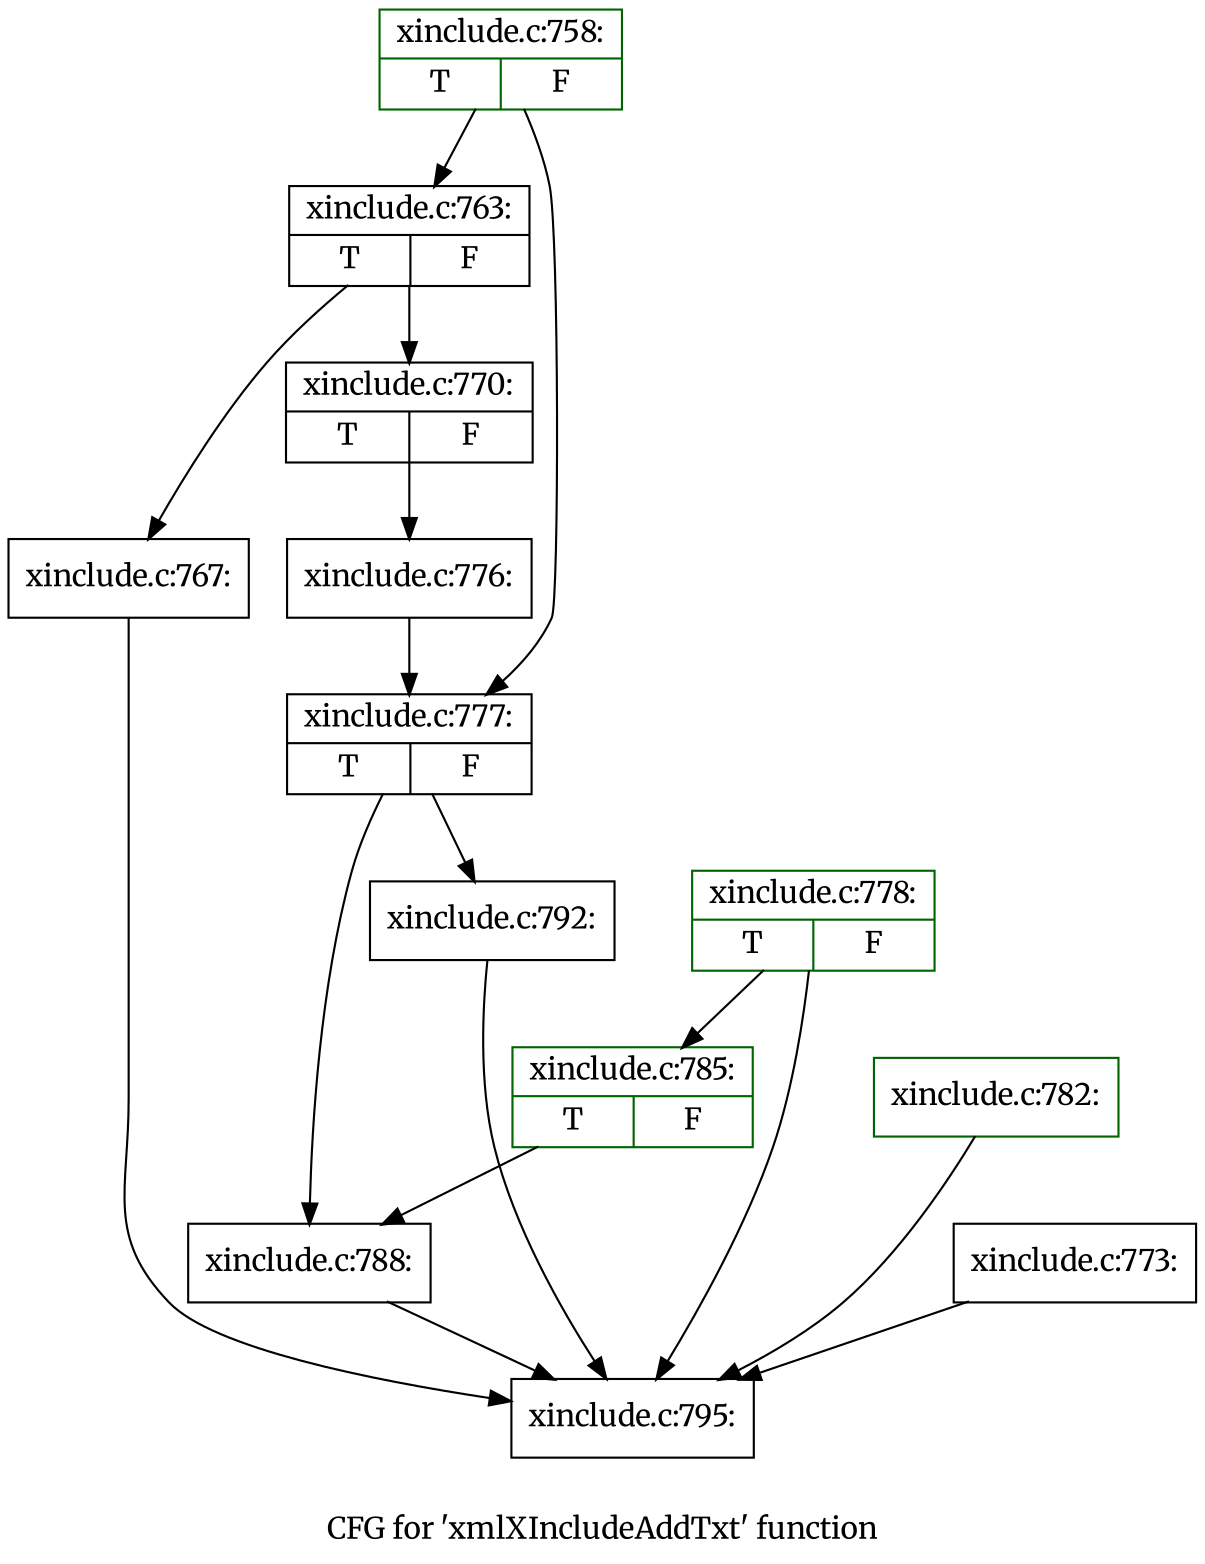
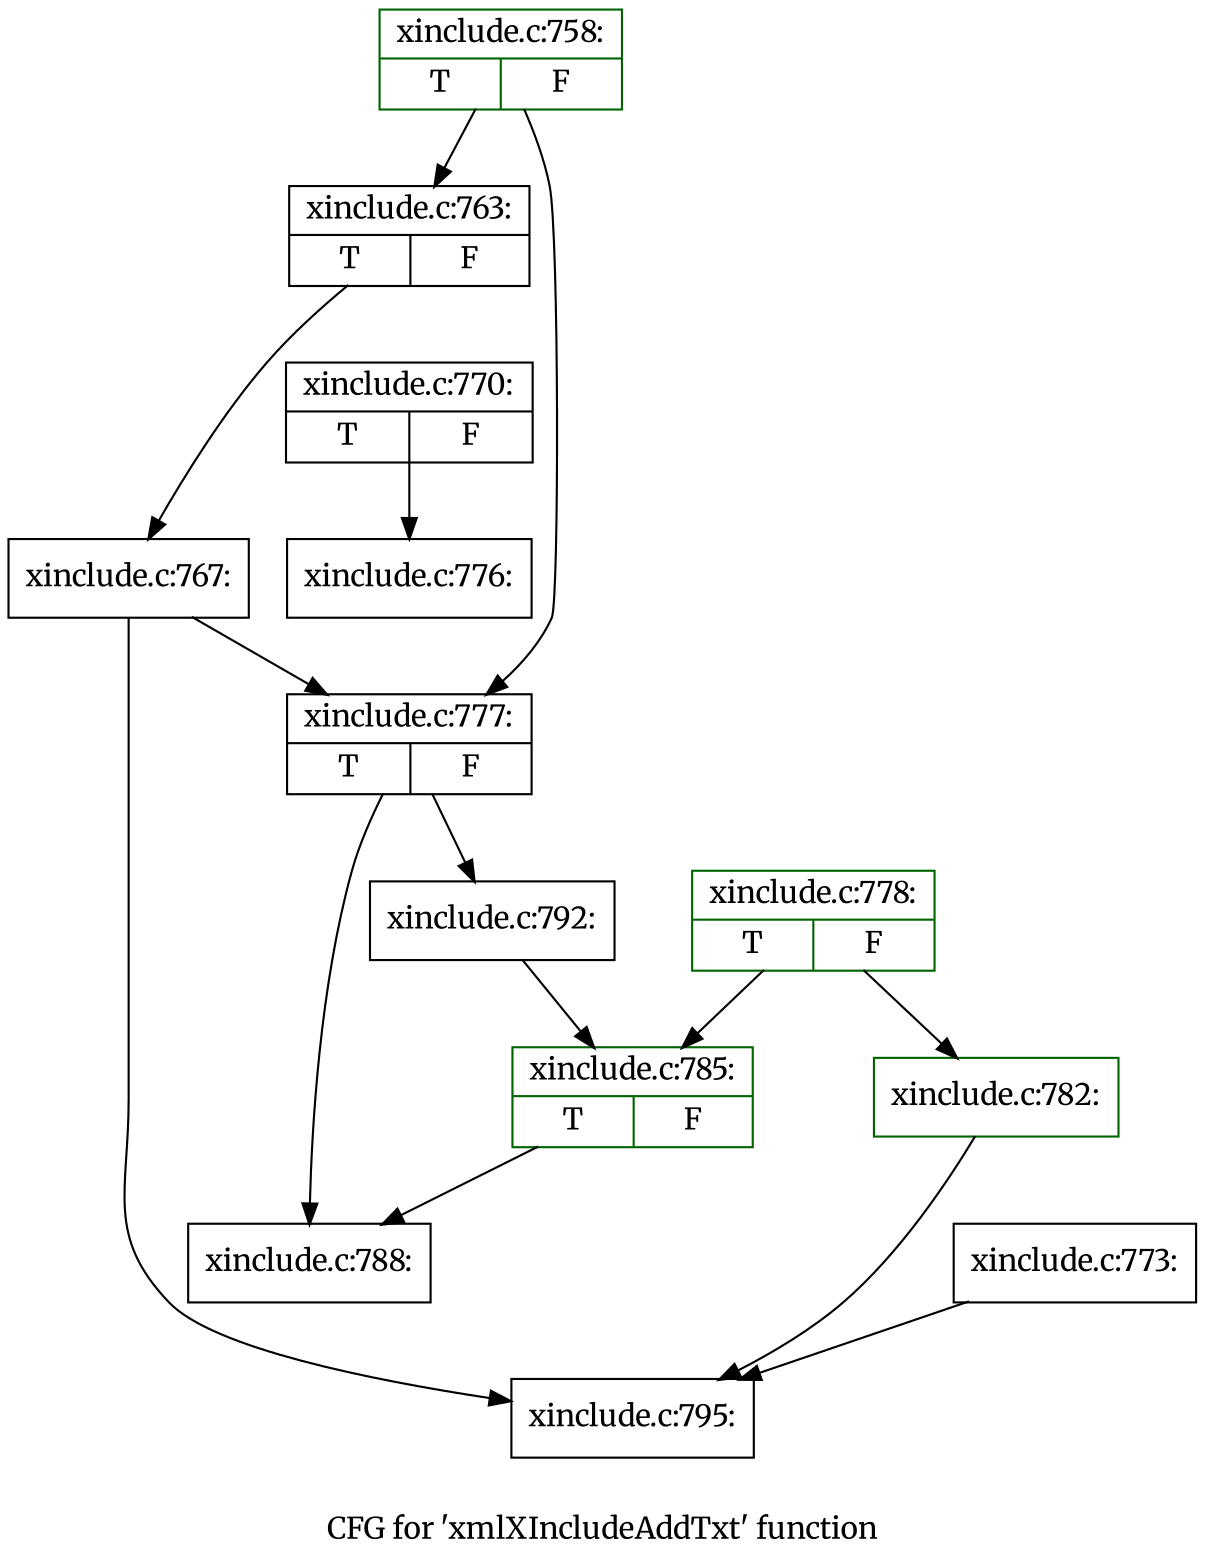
edge "xinclude.c:763:" -> "xinclude.c:770:": removed
edge "xinclude.c:776:" -> "xinclude.c:777:": now "xinclude.c:767:" -> "xinclude.c:777:"
edge "xinclude.c:778:" -> "xinclude.c:795:": now "xinclude.c:778:" -> "xinclude.c:782:"
edge "xinclude.c:792:" -> "xinclude.c:795:": now "xinclude.c:792:" -> "xinclude.c:785:"
edge "xinclude.c:788:" -> "xinclude.c:795:": removed
